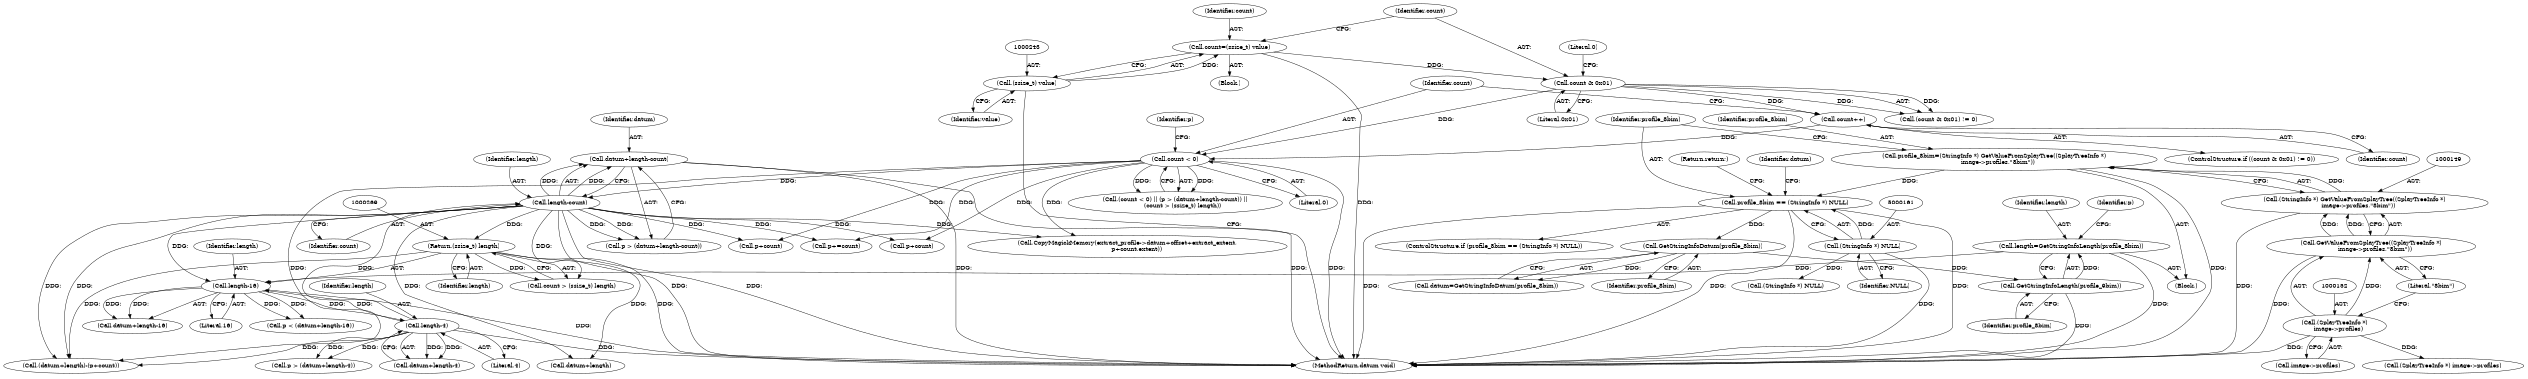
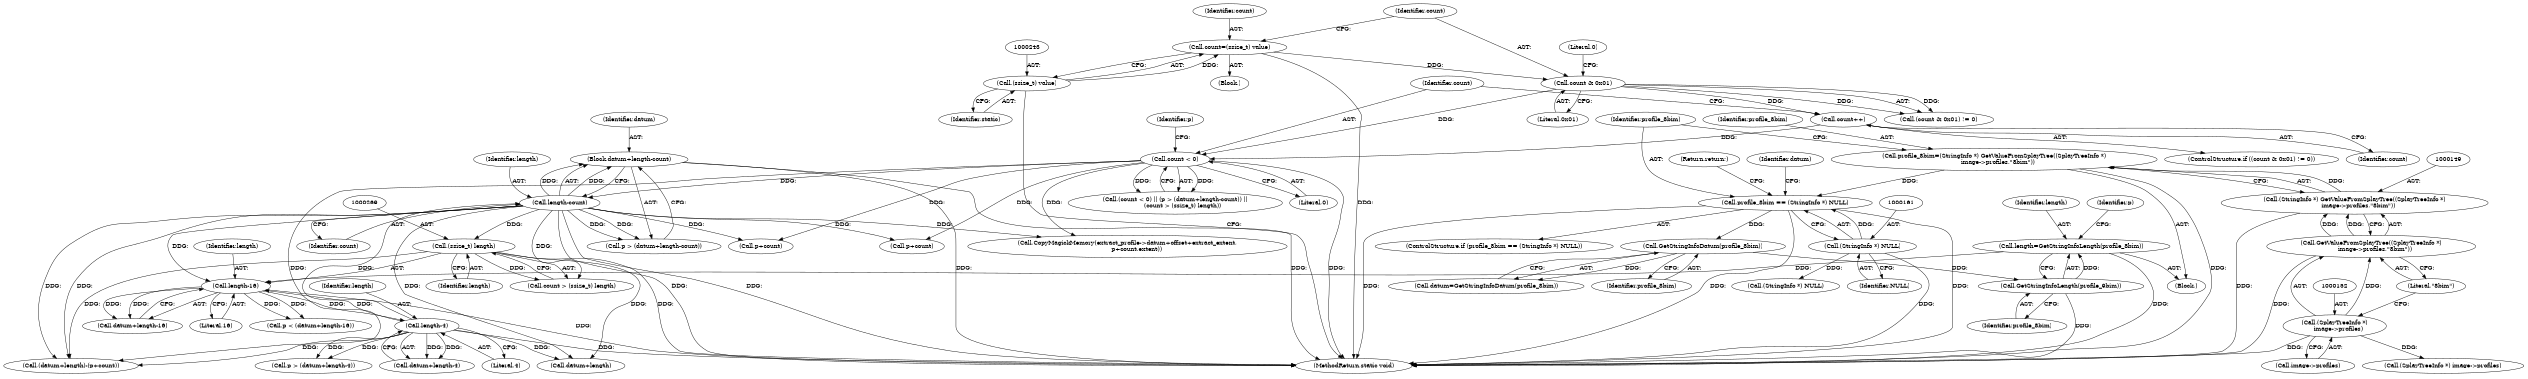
node "(Identifier,value)": label "(Identifier,value)" -> "(Identifier,static)"
node "(Call,datum+length-count)": label "(Call,datum+length-count)" -> "(Block,datum+length-count)"
node "5000161": label "5000161" -> "1000161"
node "(Return,(ssize_t) length)": label "(Return,(ssize_t) length)" -> "(Call,(ssize_t) length)"
node "(Call,p+=count)": removed
edge "(Call,datum+length-16)" -> "(Call,length-16)": added, label "CFG:"
edge "(Call,length-4)" -> "(Call,datum+length)": added, label "DDG:"
node "(MethodReturn,datum void)": label "(MethodReturn,datum void)" -> "(MethodReturn,static void)"
